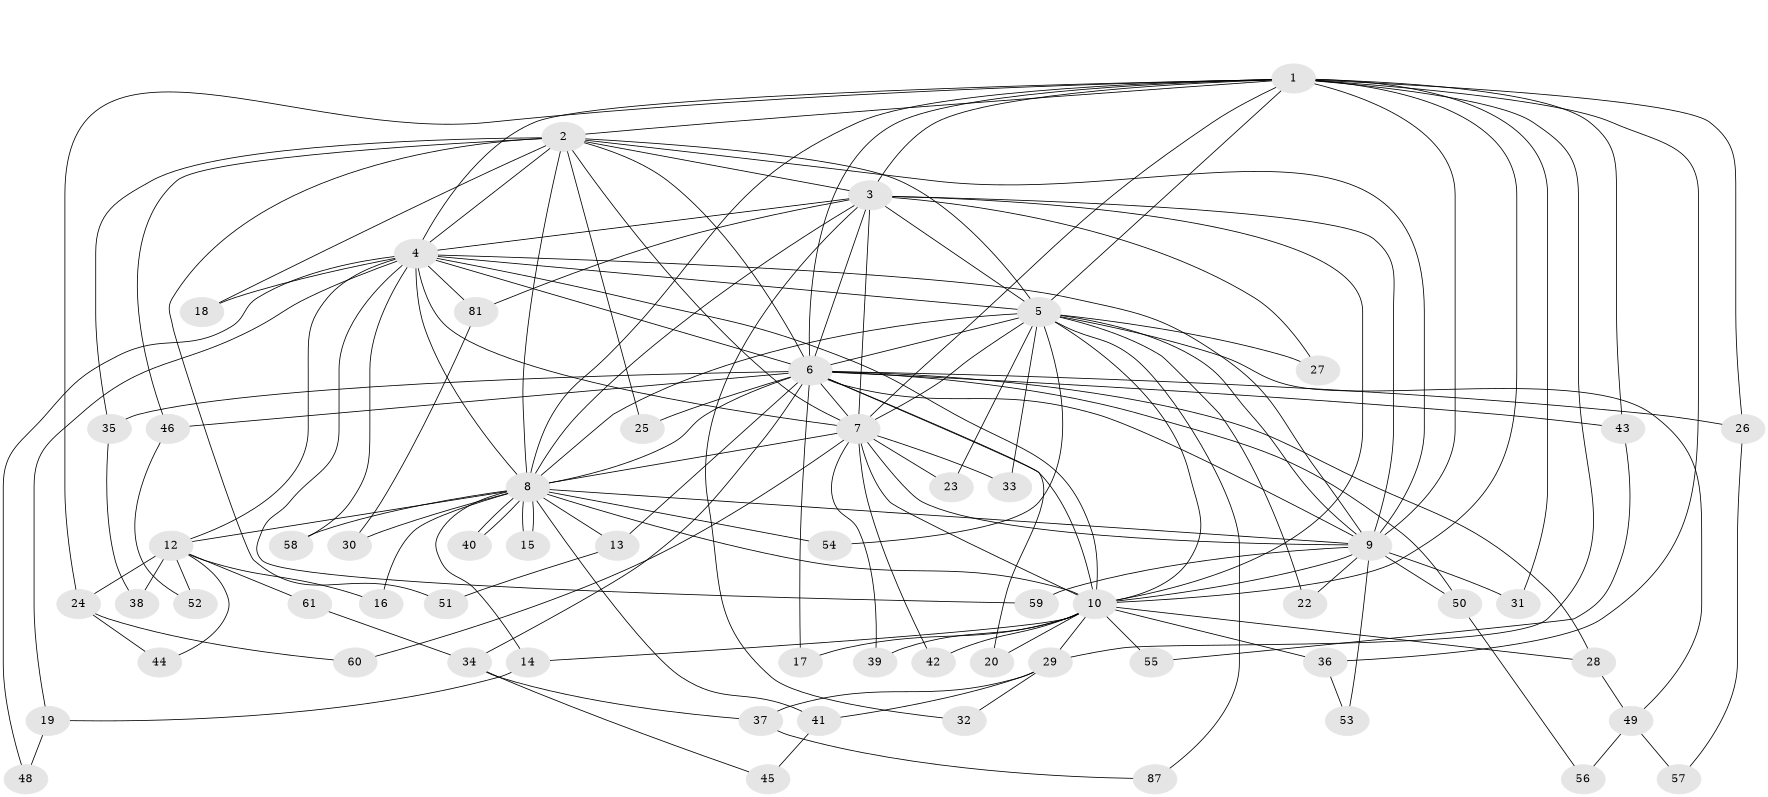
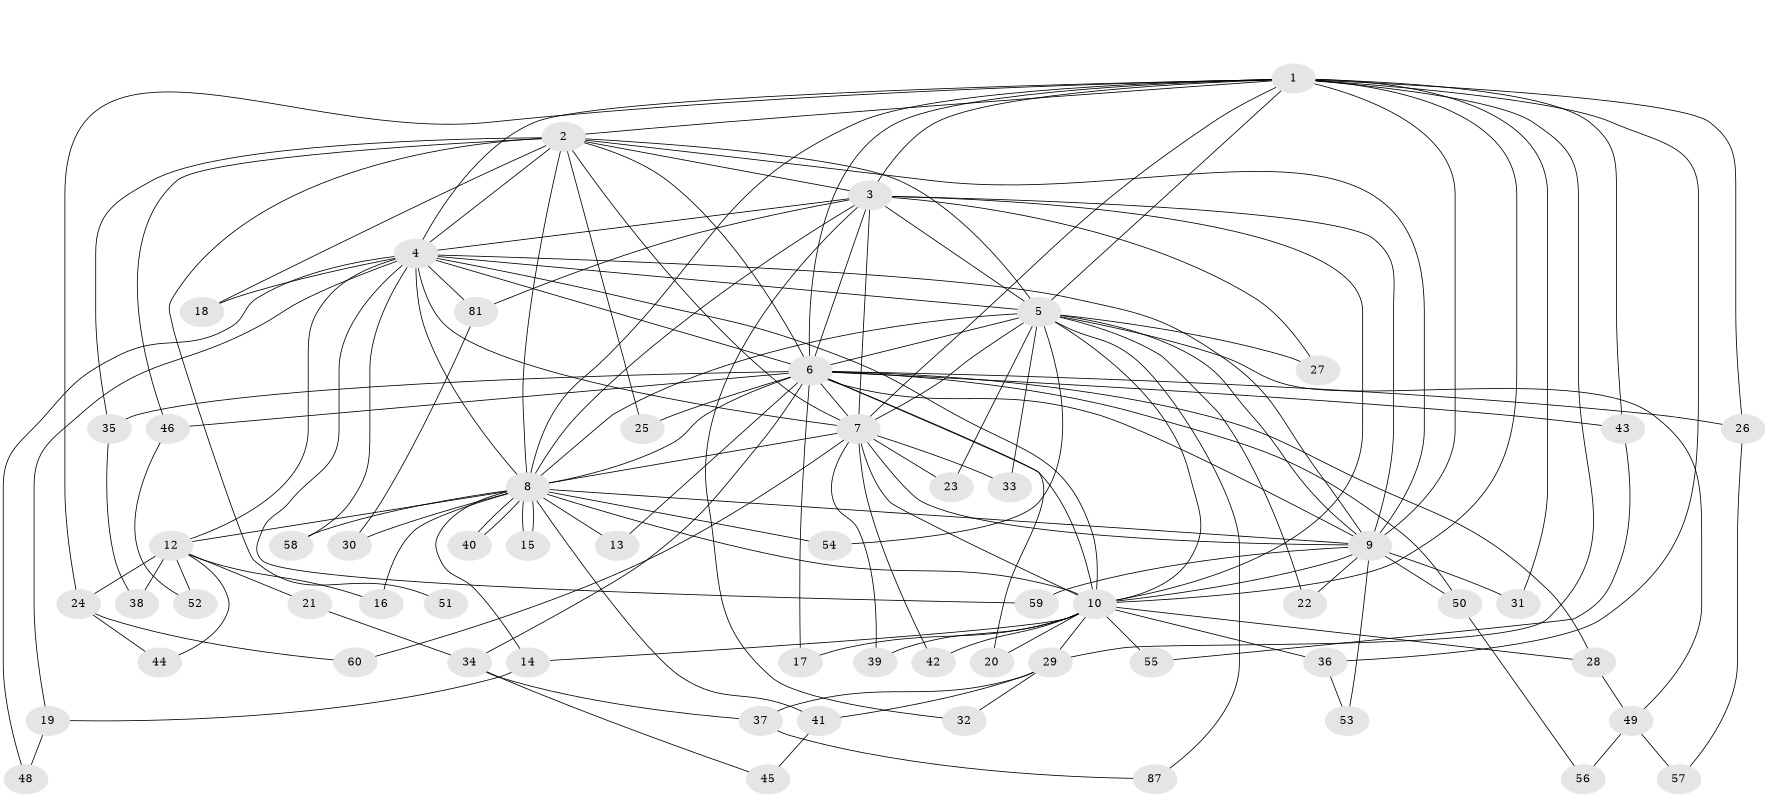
edge "13" -- "51": removed
node "61": label "61" -> "21"
